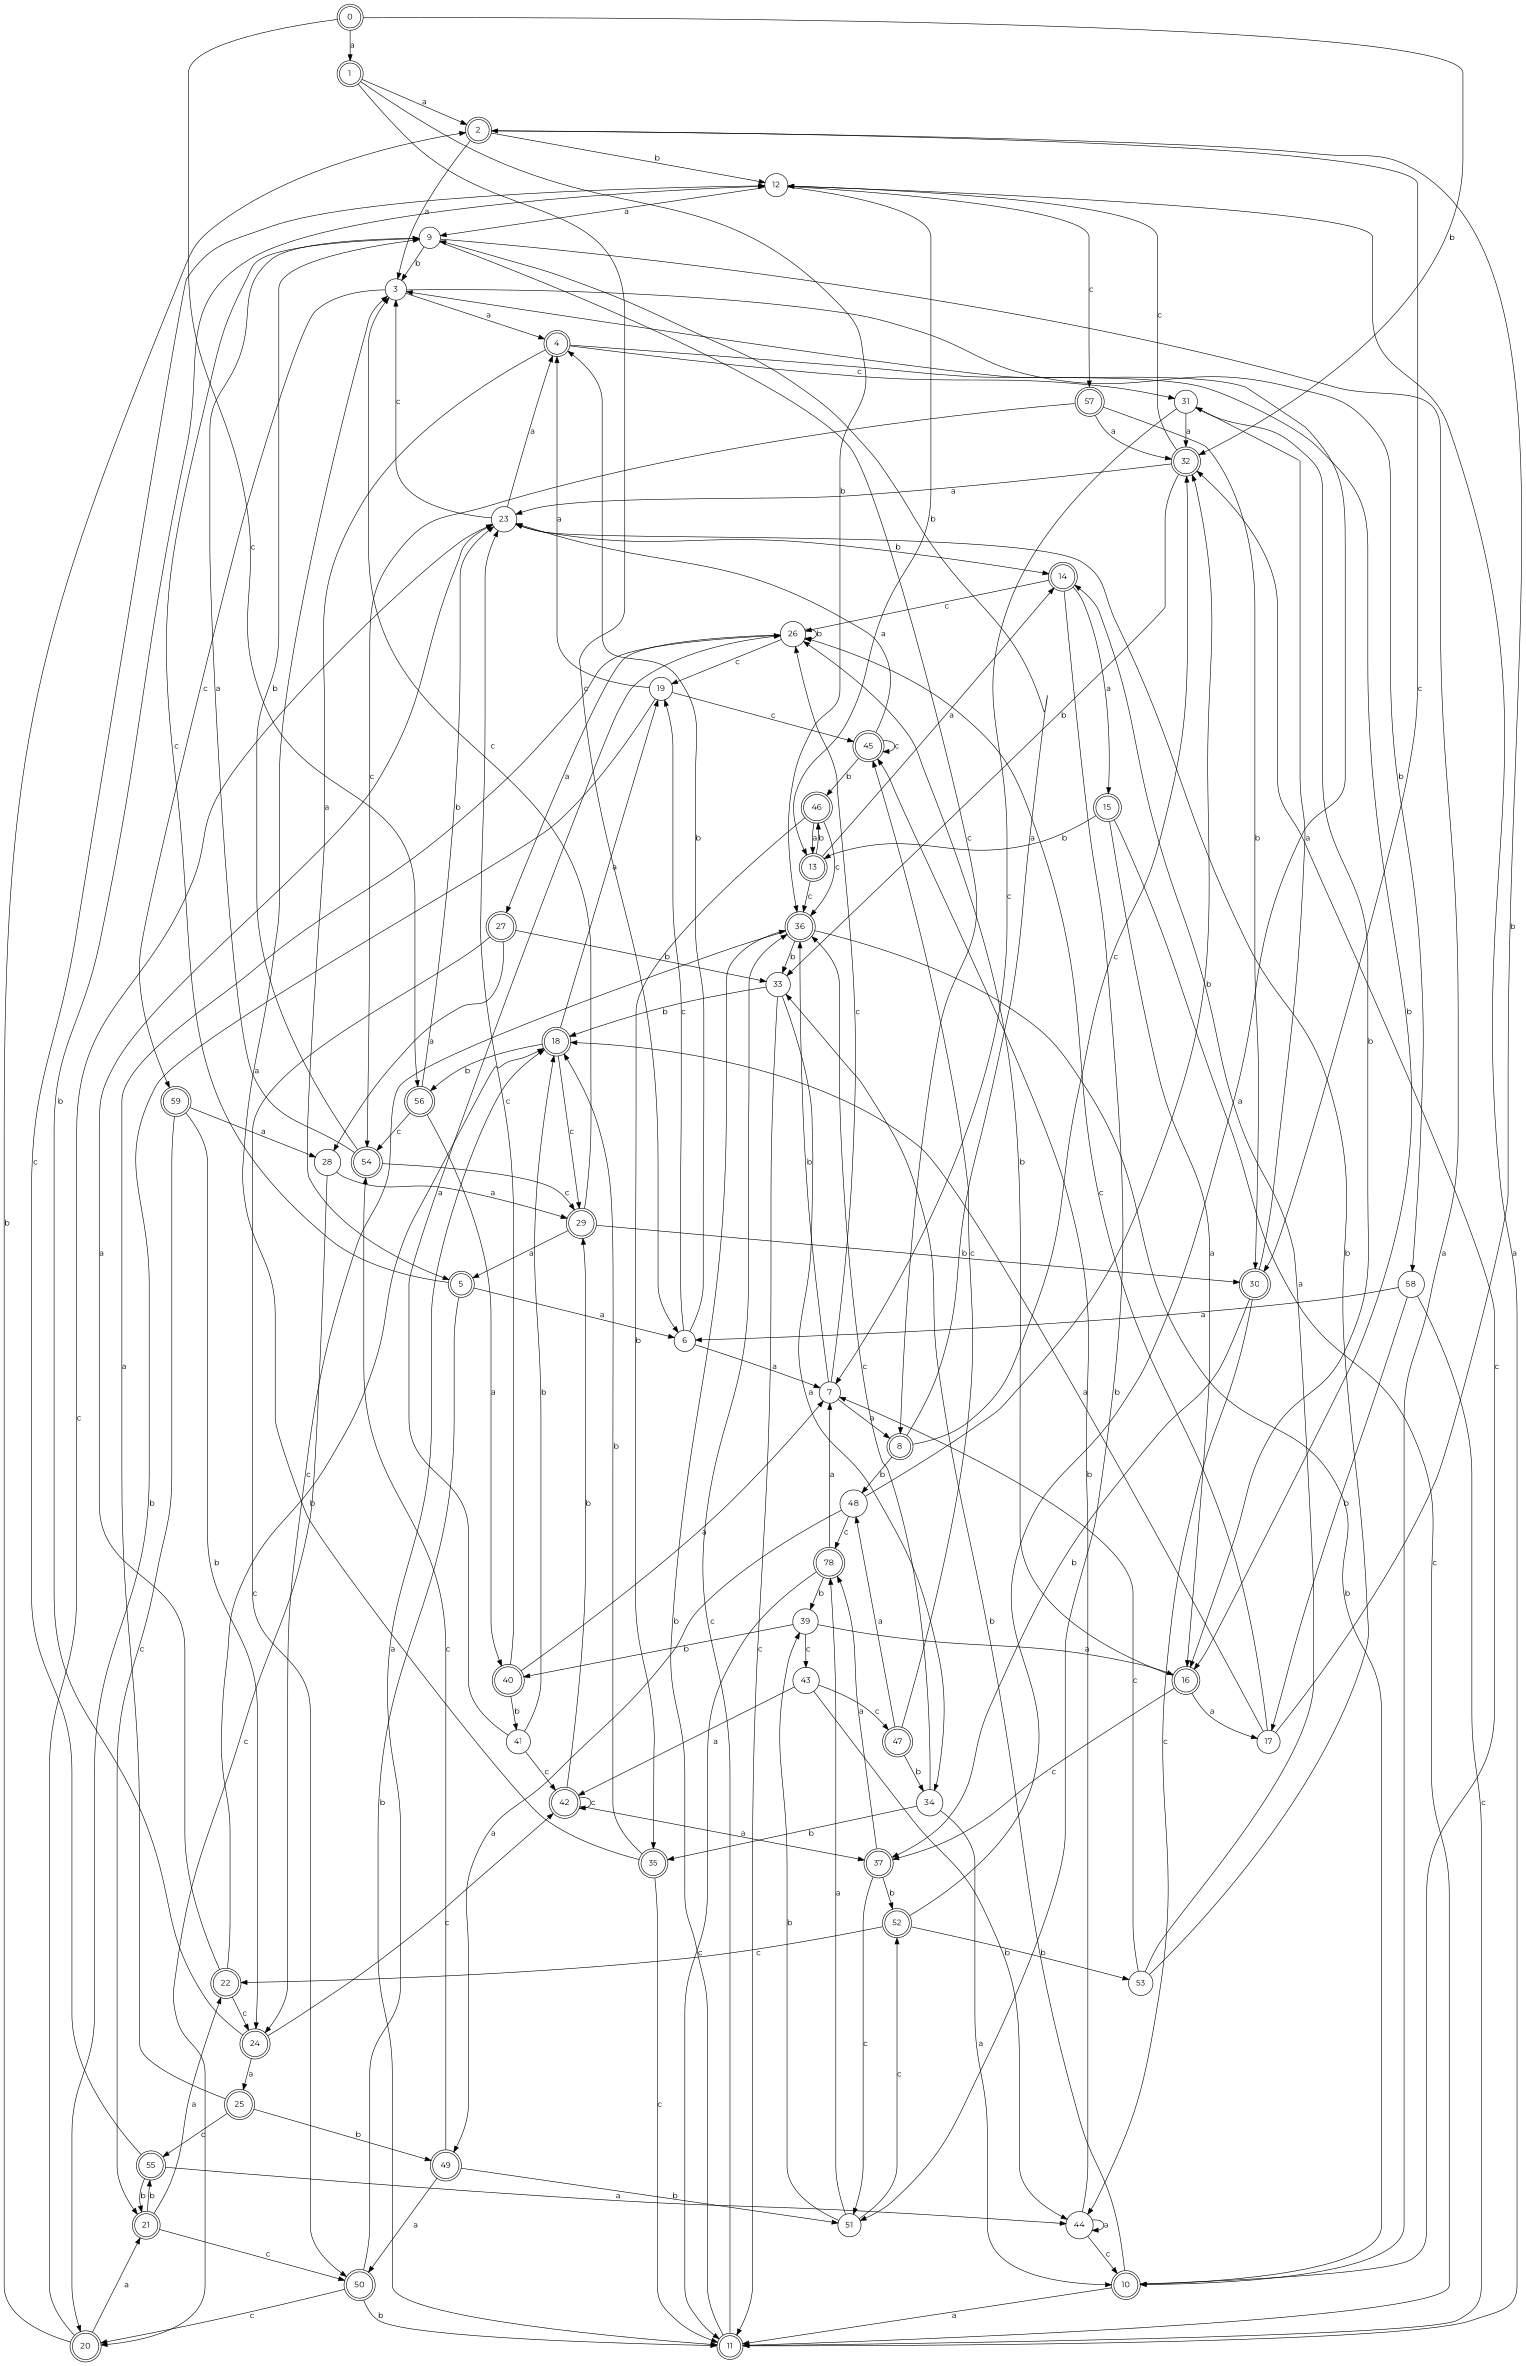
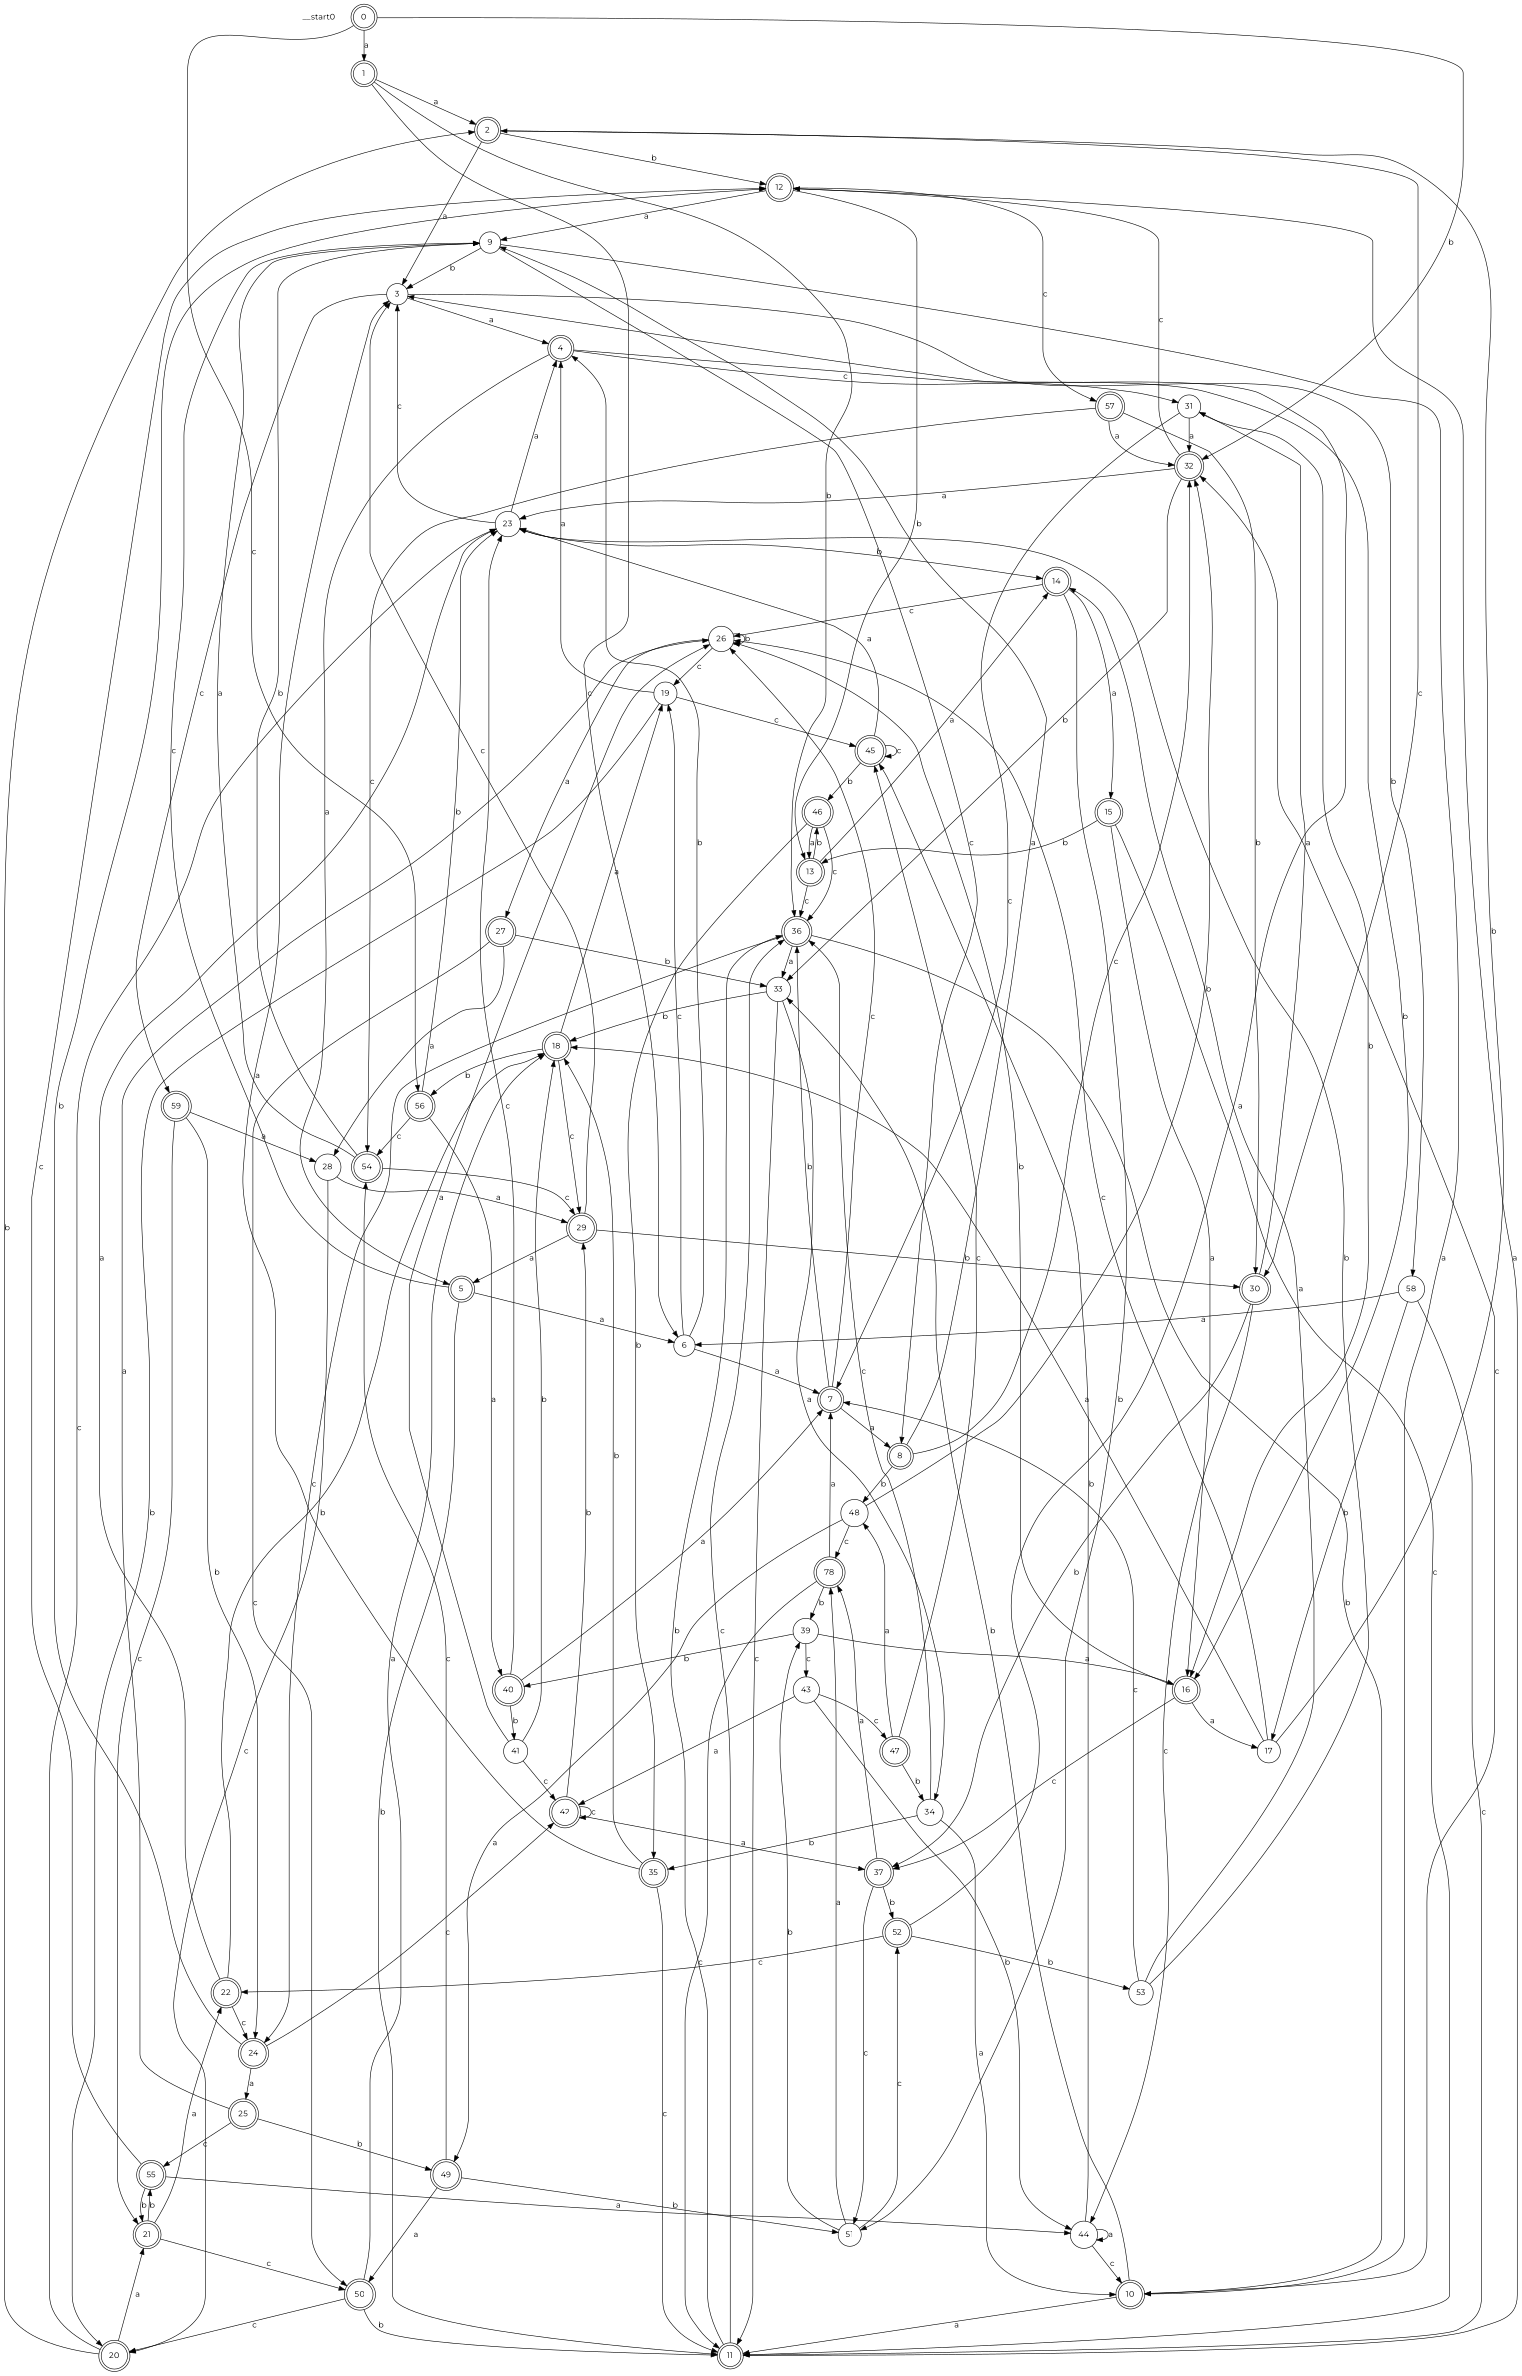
node "__start0": added
node "12": shape circle -> doublecircle
edge "36" -> "33": label "b" -> "a"
node "7": shape circle -> doublecircle
